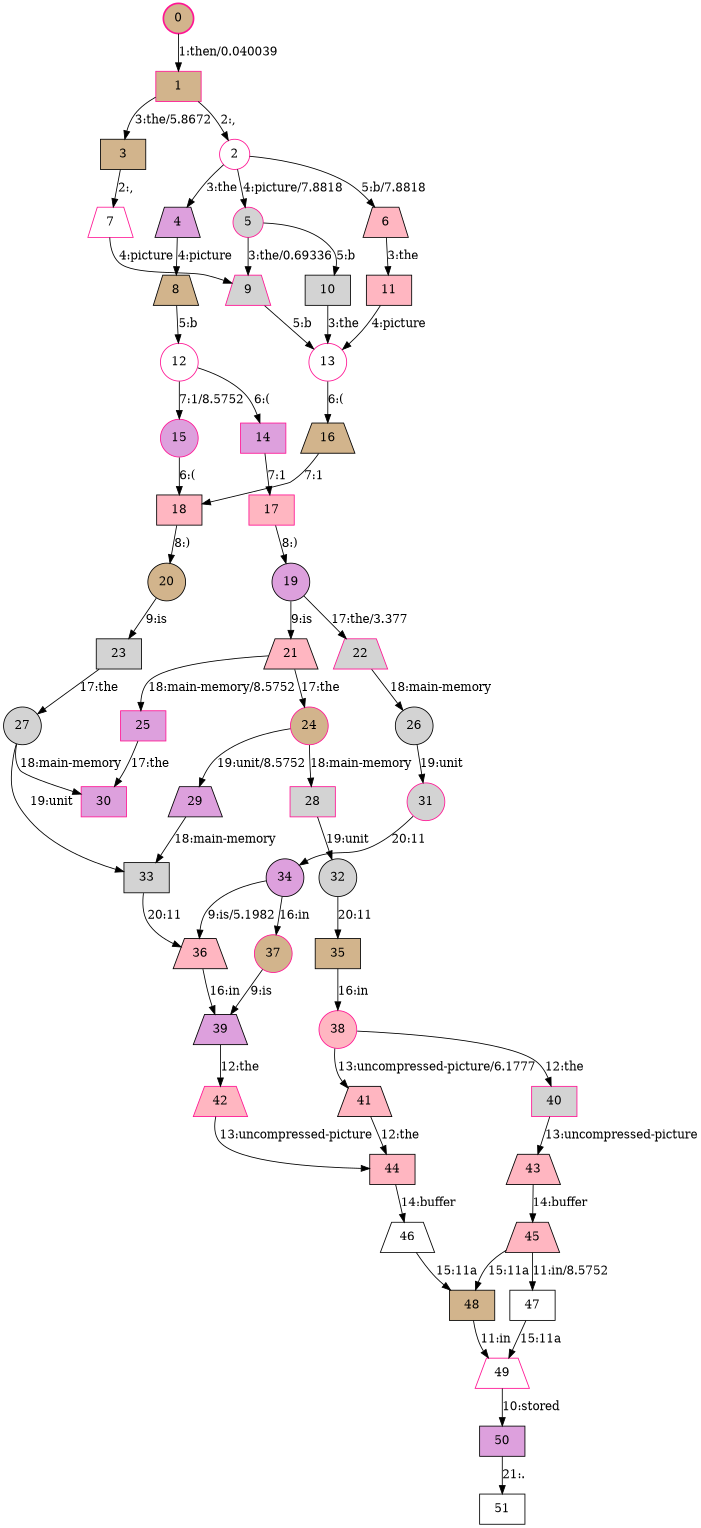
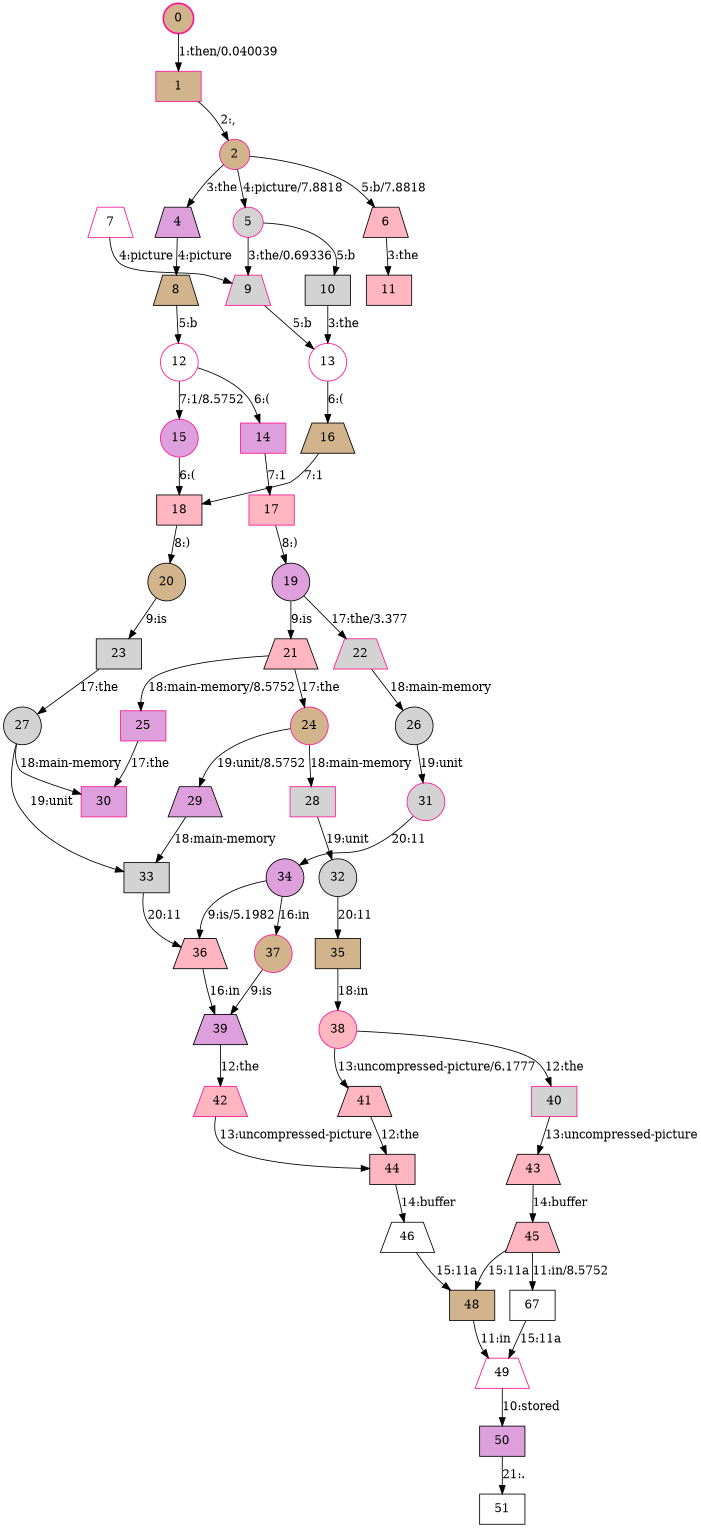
node "3": removed
node "2": fillcolor white -> tan
edge "11" -> "13": removed, label "4:picture"
edge "35" -> "38": label "16:in" -> "18:in"
node "47": label "47" -> "67"
